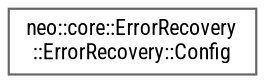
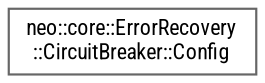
node "neo::core::ErrorRecovery ::ErrorRecovery::Config": label "neo::core::ErrorRecovery ::ErrorRecovery::Config" -> "neo::core::ErrorRecovery ::CircuitBreaker::Config"
